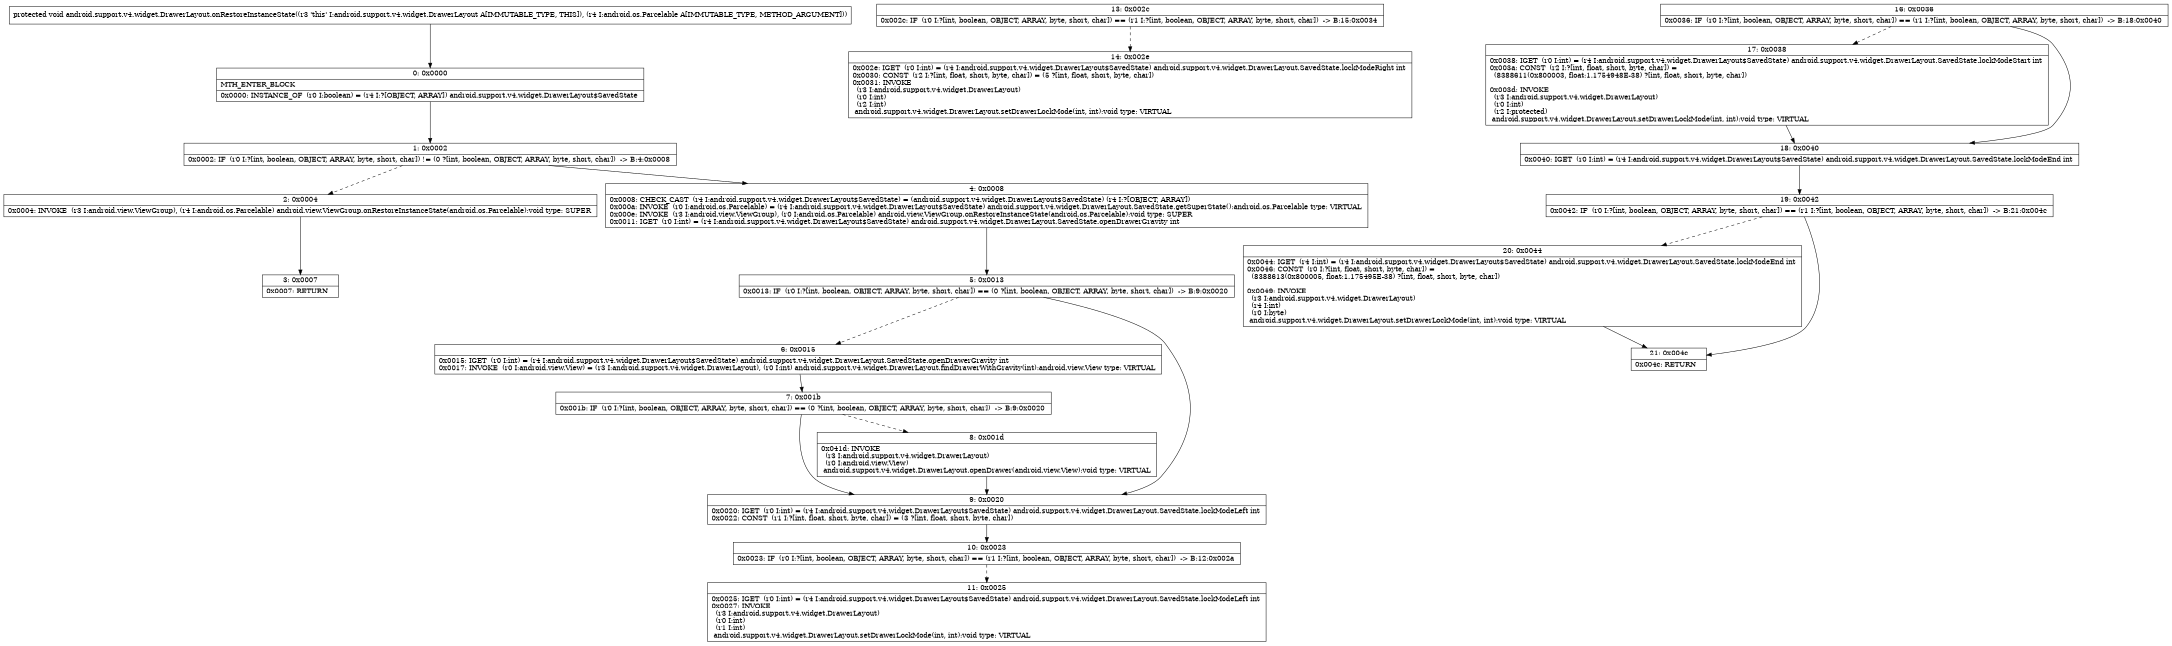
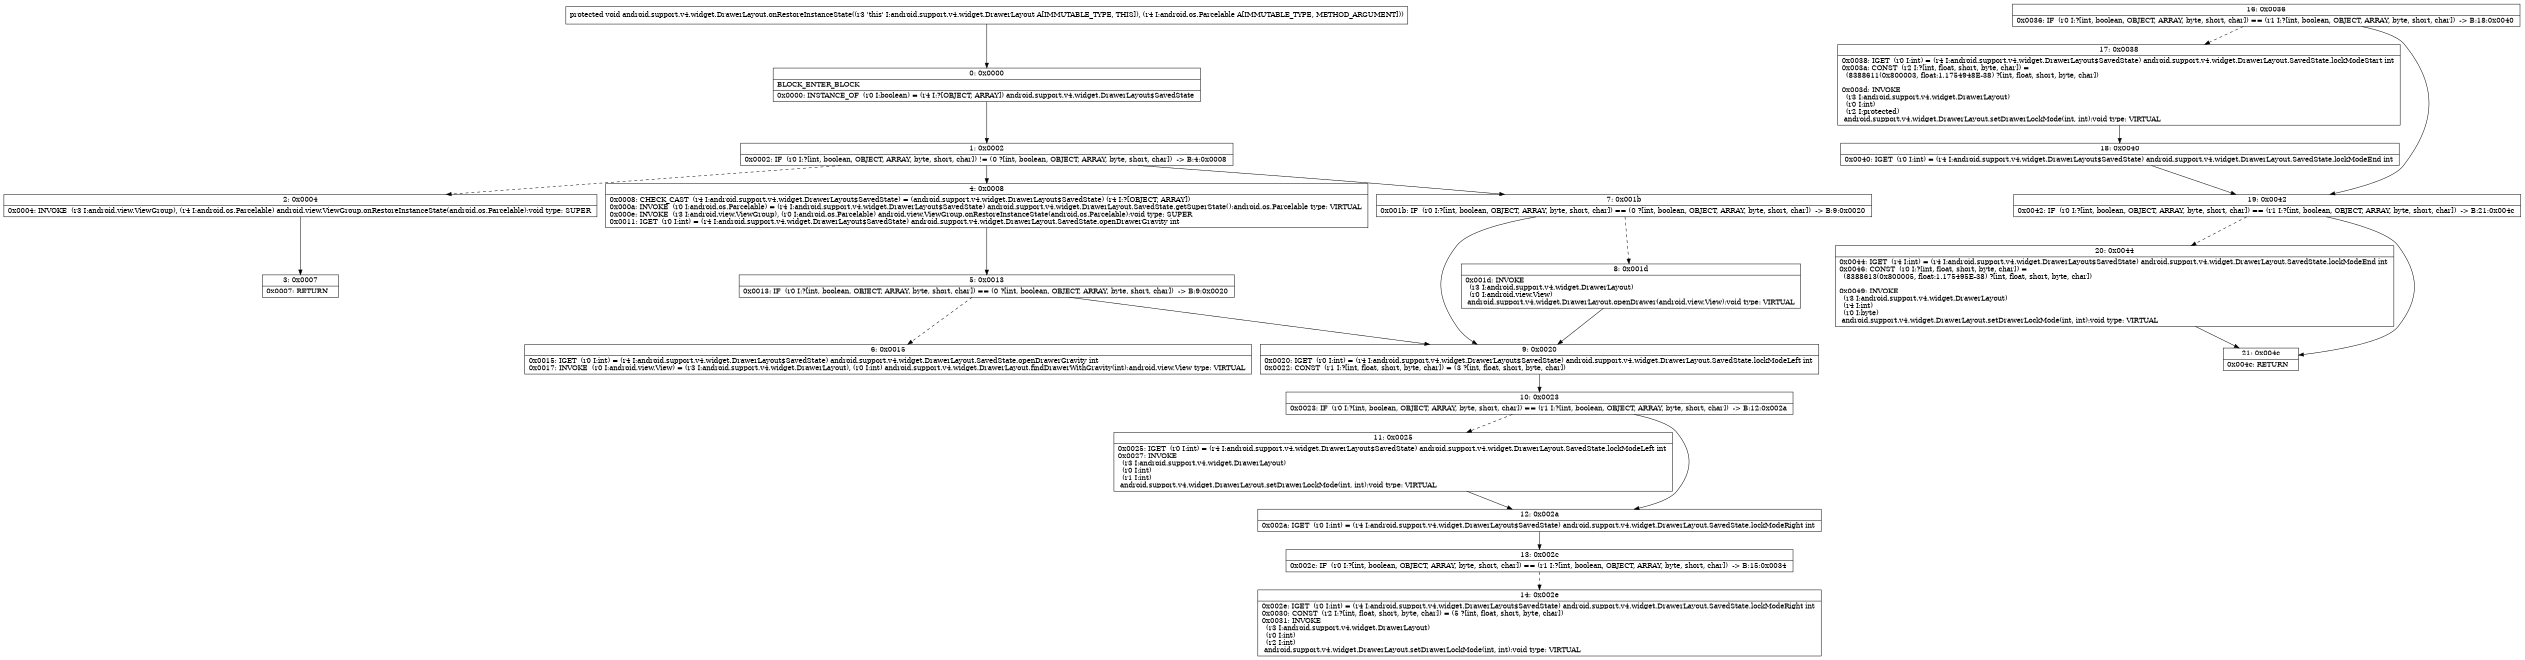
node "0: 0x0000": text "MTH_ENTER_BLOCK" -> "BLOCK_ENTER_BLOCK"
edge "16: 0x0036" -> "18: 0x0040": now "16: 0x0036" -> "19: 0x0042"
edge "6: 0x0015" -> "7: 0x001b": now "1: 0x0002" -> "7: 0x001b"
node "8: 0x001d": text "0x041d: INVOKE" -> "0x001d: INVOKE"
node "12: 0x002a": added
